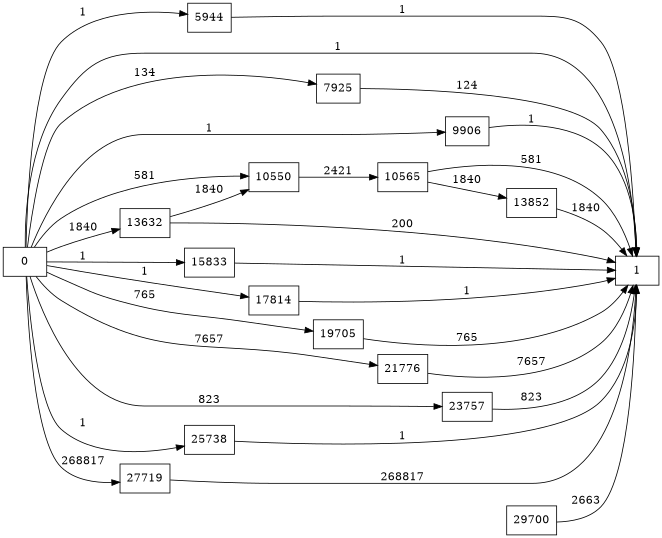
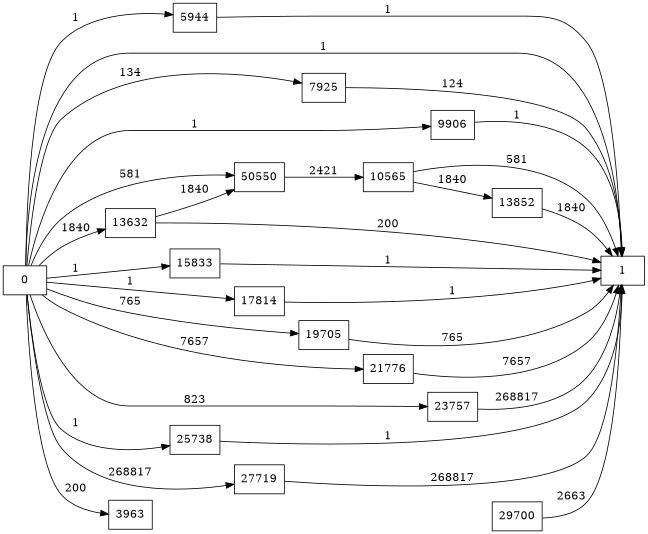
node "10550": label "10550" -> "50550"
edge "23757" -> "1": label "823" -> "268817"
node "3963": added
